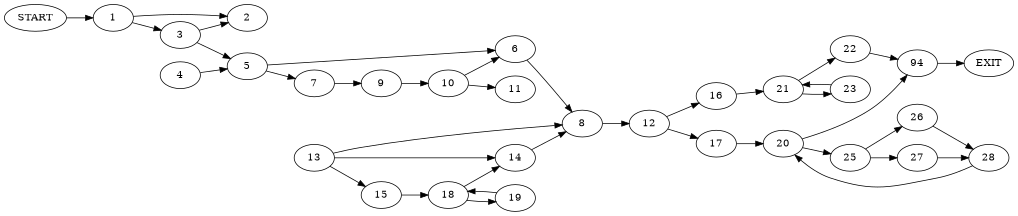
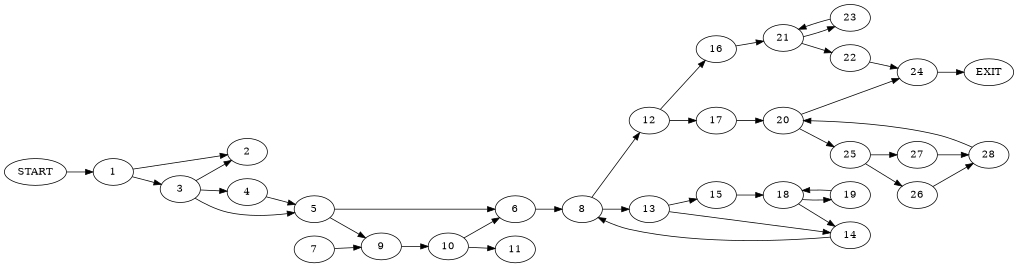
node "94": label "94" -> "24"
edge "5" -> "7": now "5" -> "9"
edge "13" -> "8": reversed
edge "3" -> "4": added
